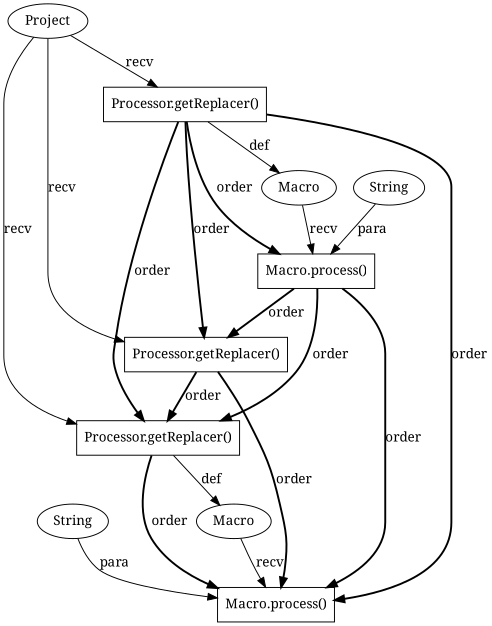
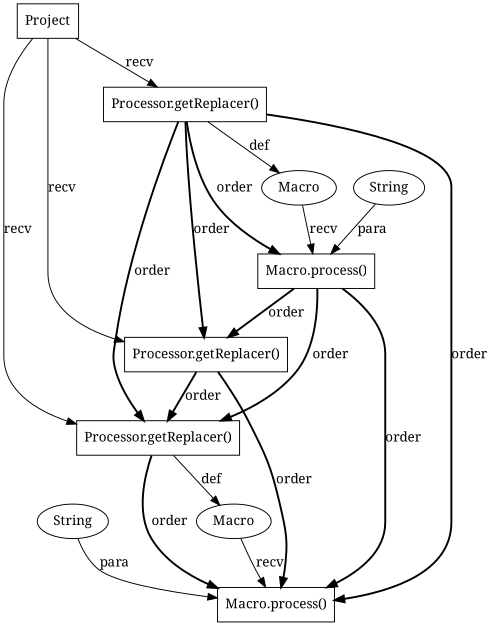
node "Project": shape ellipse -> box
